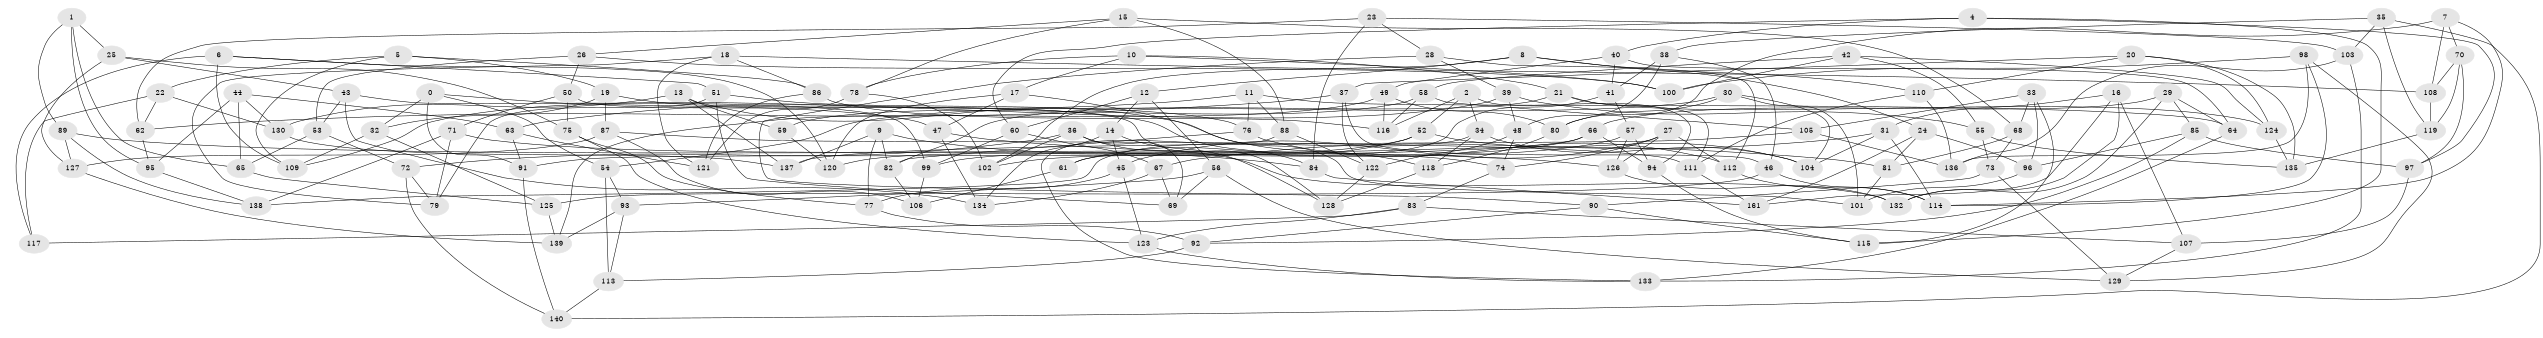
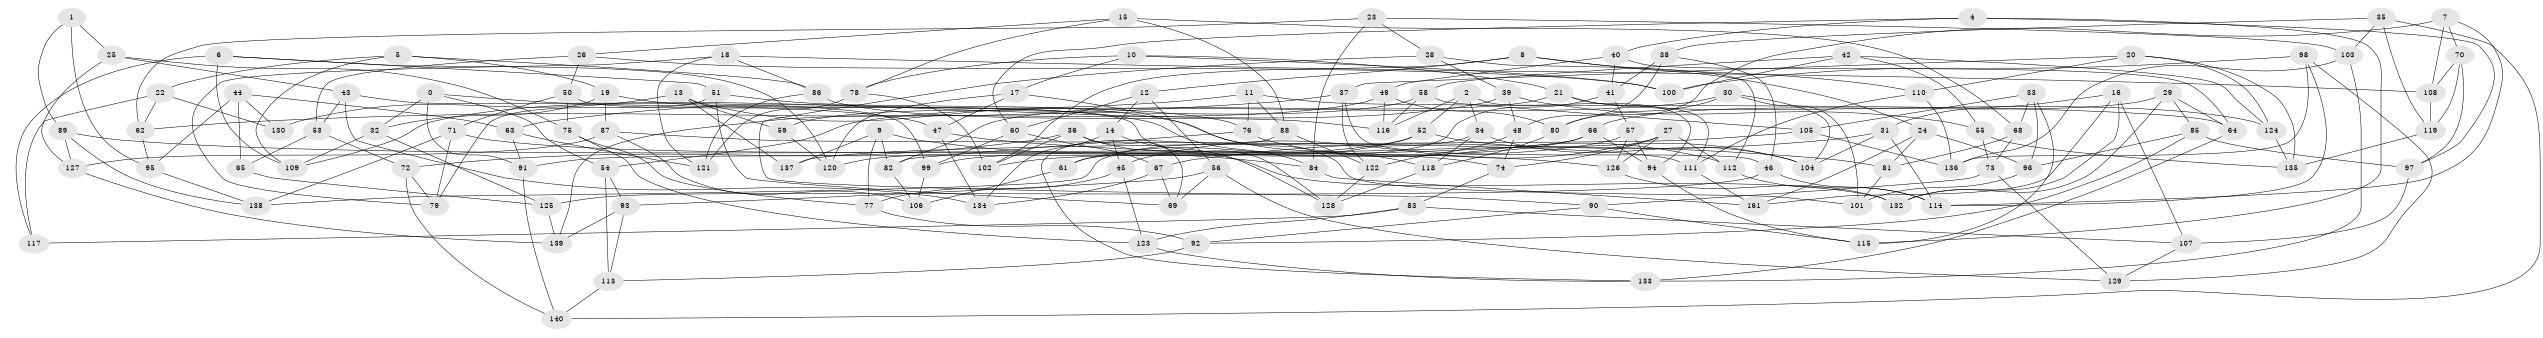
edge "1" -- "65": removed
edge "130" -- "137": removed
